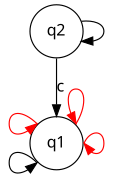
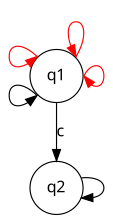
edge "q2" -> "q1": reversed
